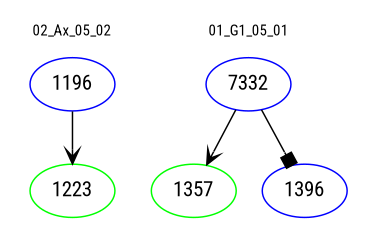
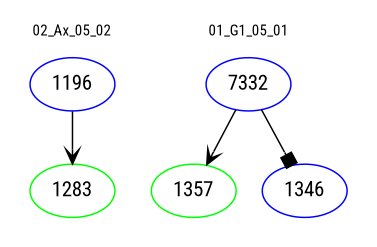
node "1223": label "1223" -> "1283"
node "1396": label "1396" -> "1346"
